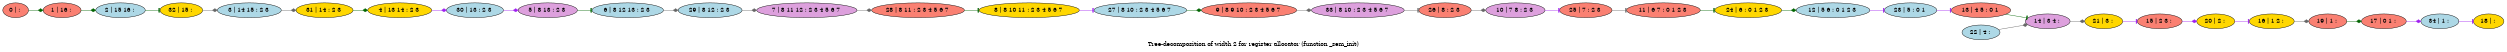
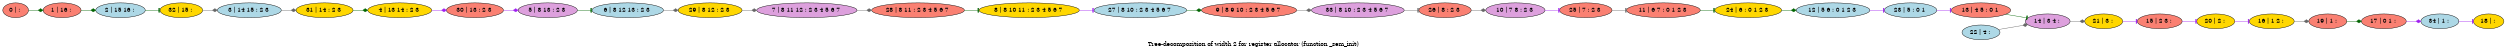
node "30 | 13 : 2 3": fillcolor lightblue -> salmon
node "29 | 8 12 : 2 3": fillcolor lightblue -> gold
edge "15 | 2 3 :" -> "20 | 2 :": arrowhead diamond -> tee
